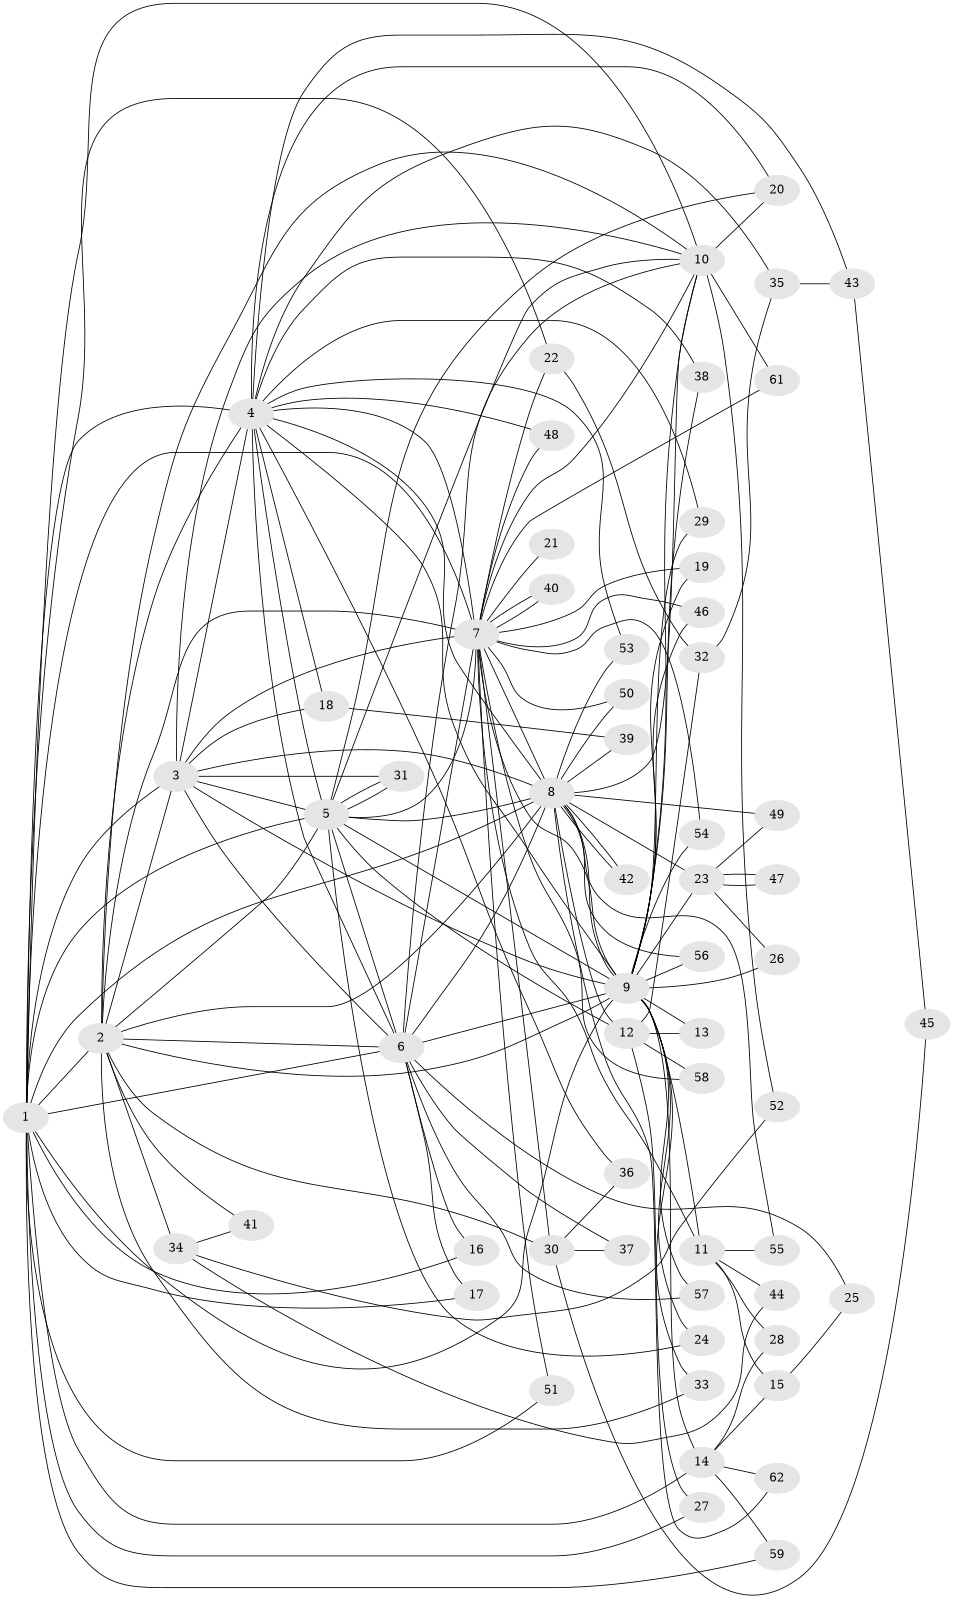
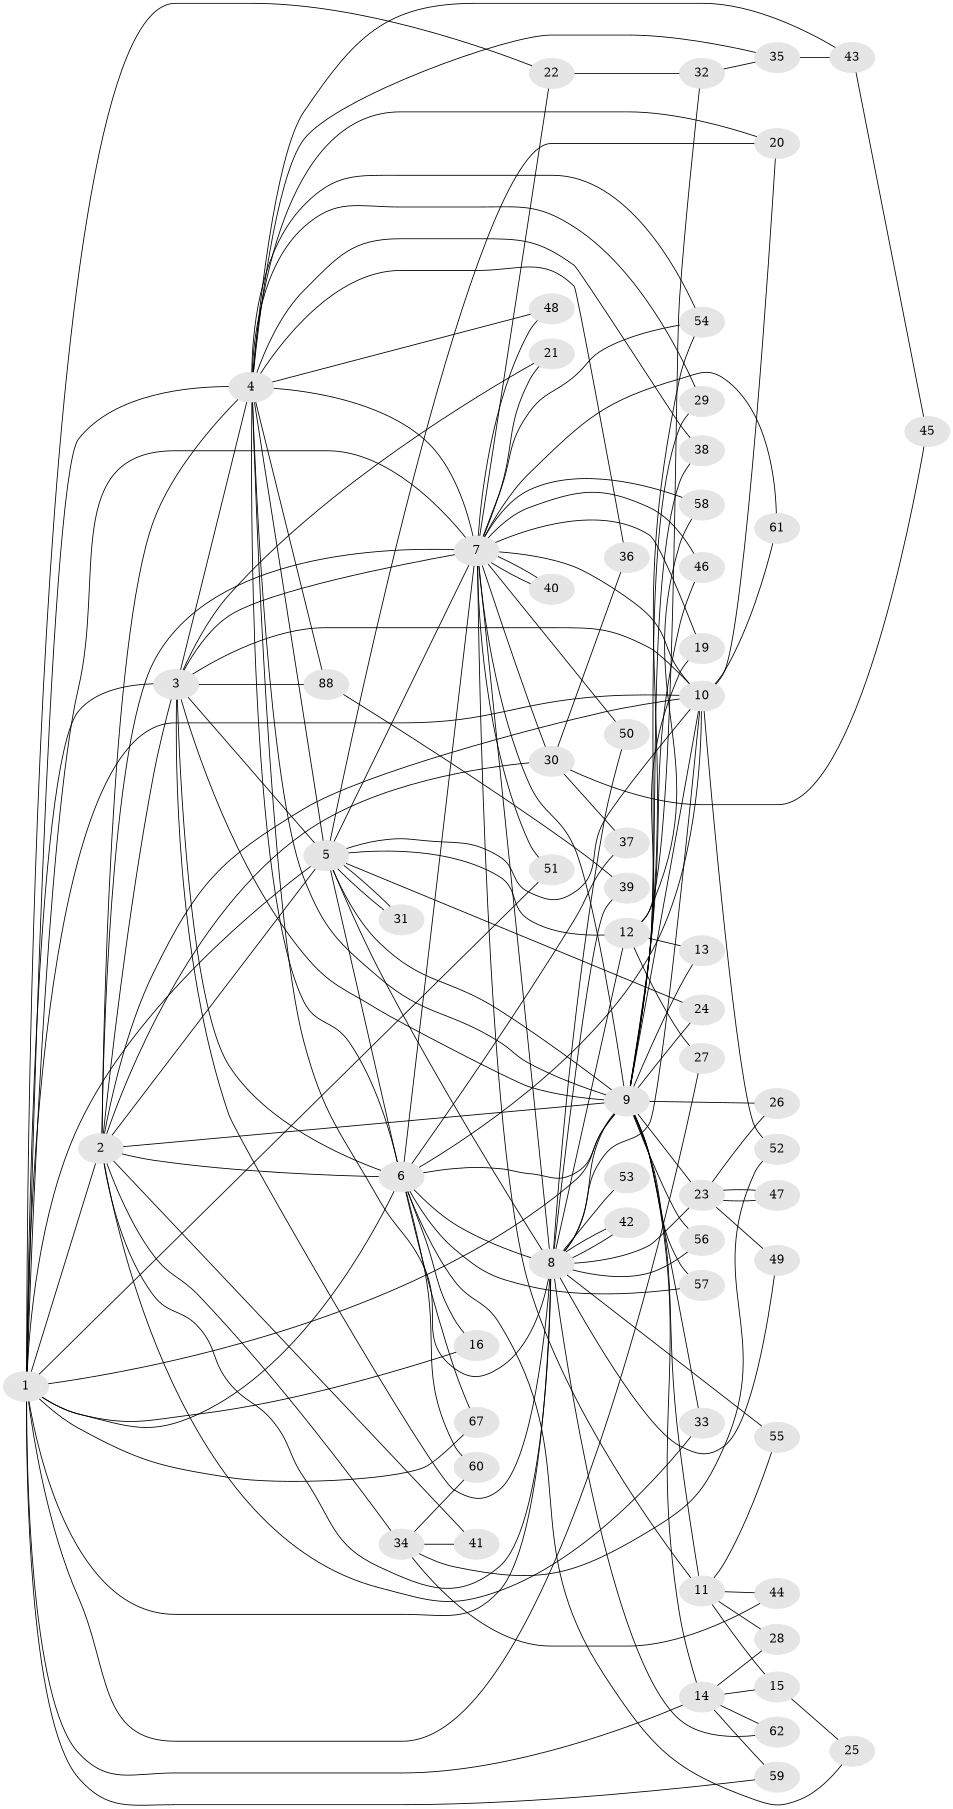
edge "4" -- "53": now "4" -- "54"
node "18": label "18" -> "88"
edge "3" -- "31": now "3" -- "21"
node "17": label "17" -> "67"
node "60": added
